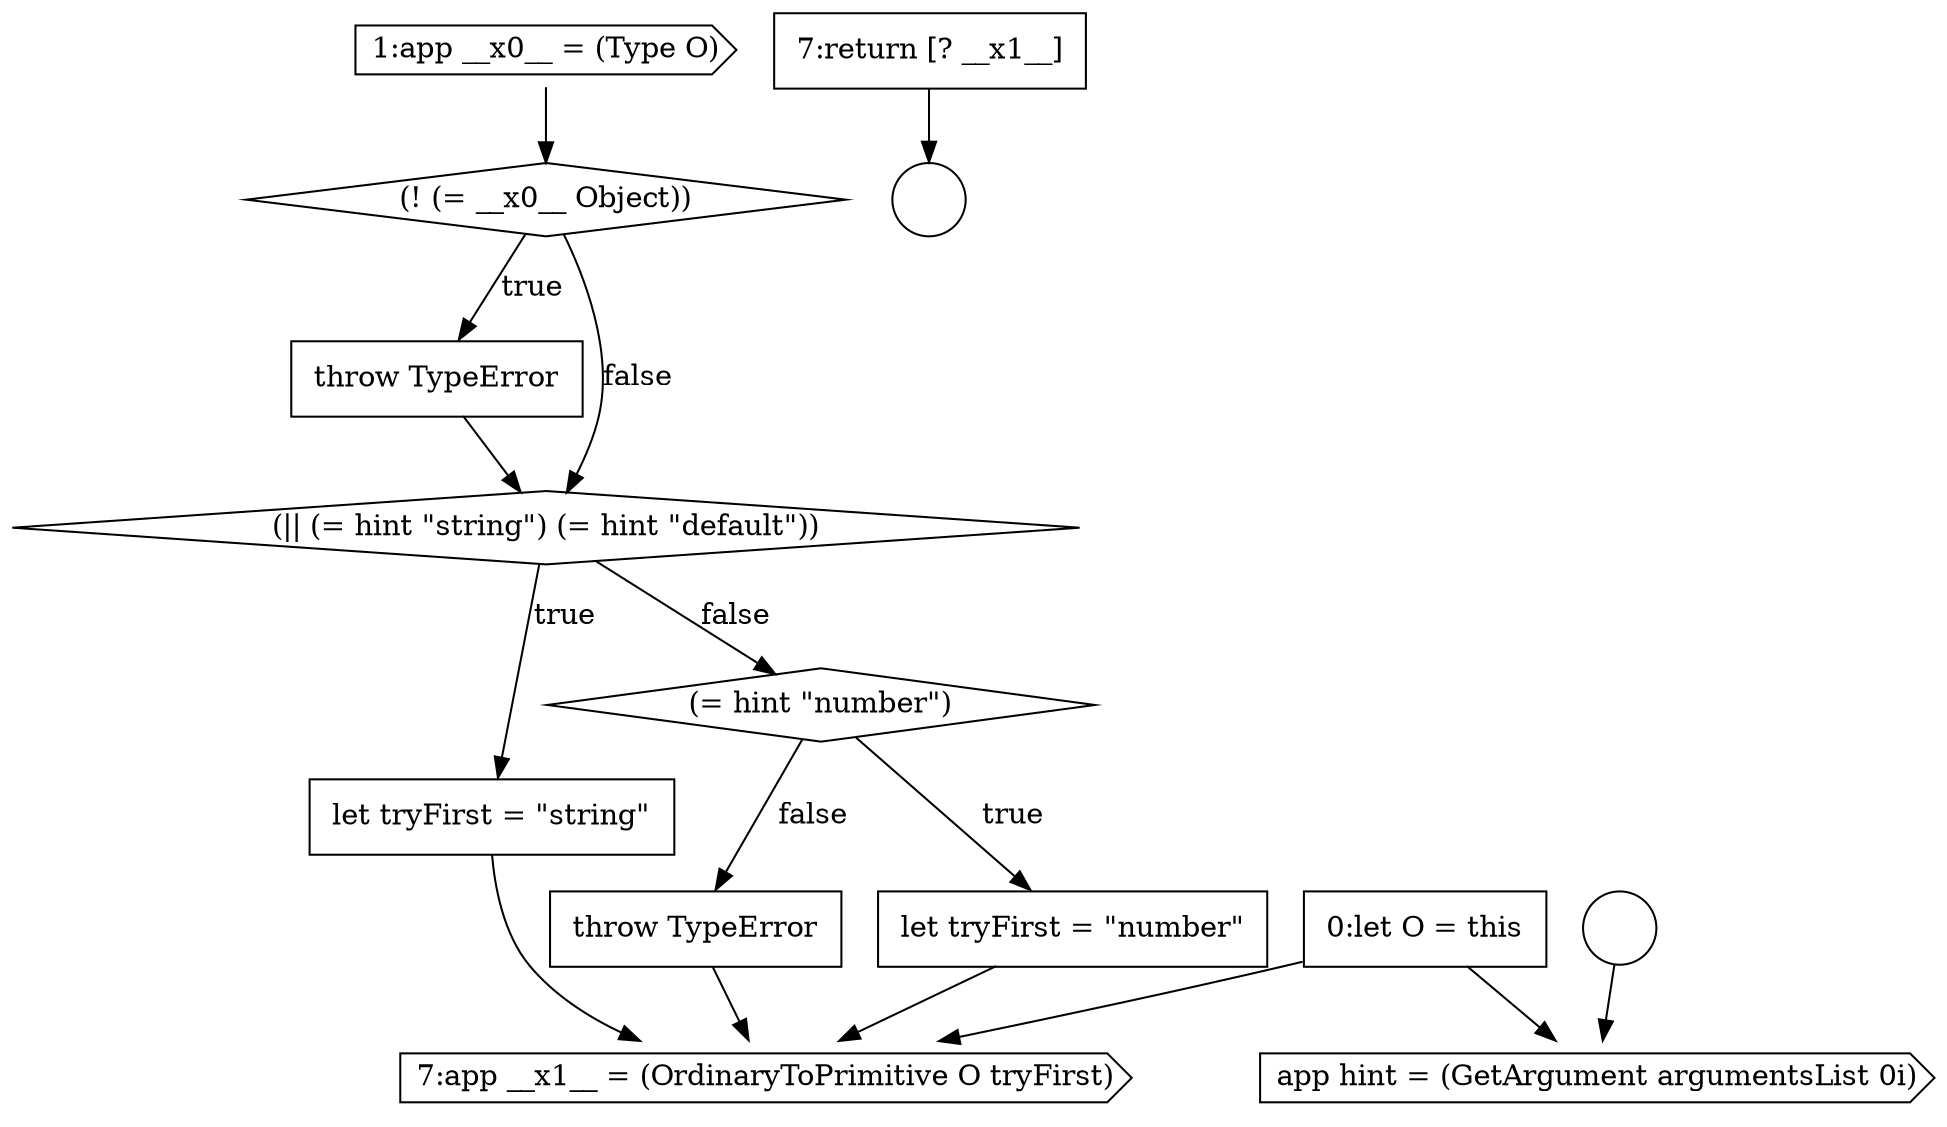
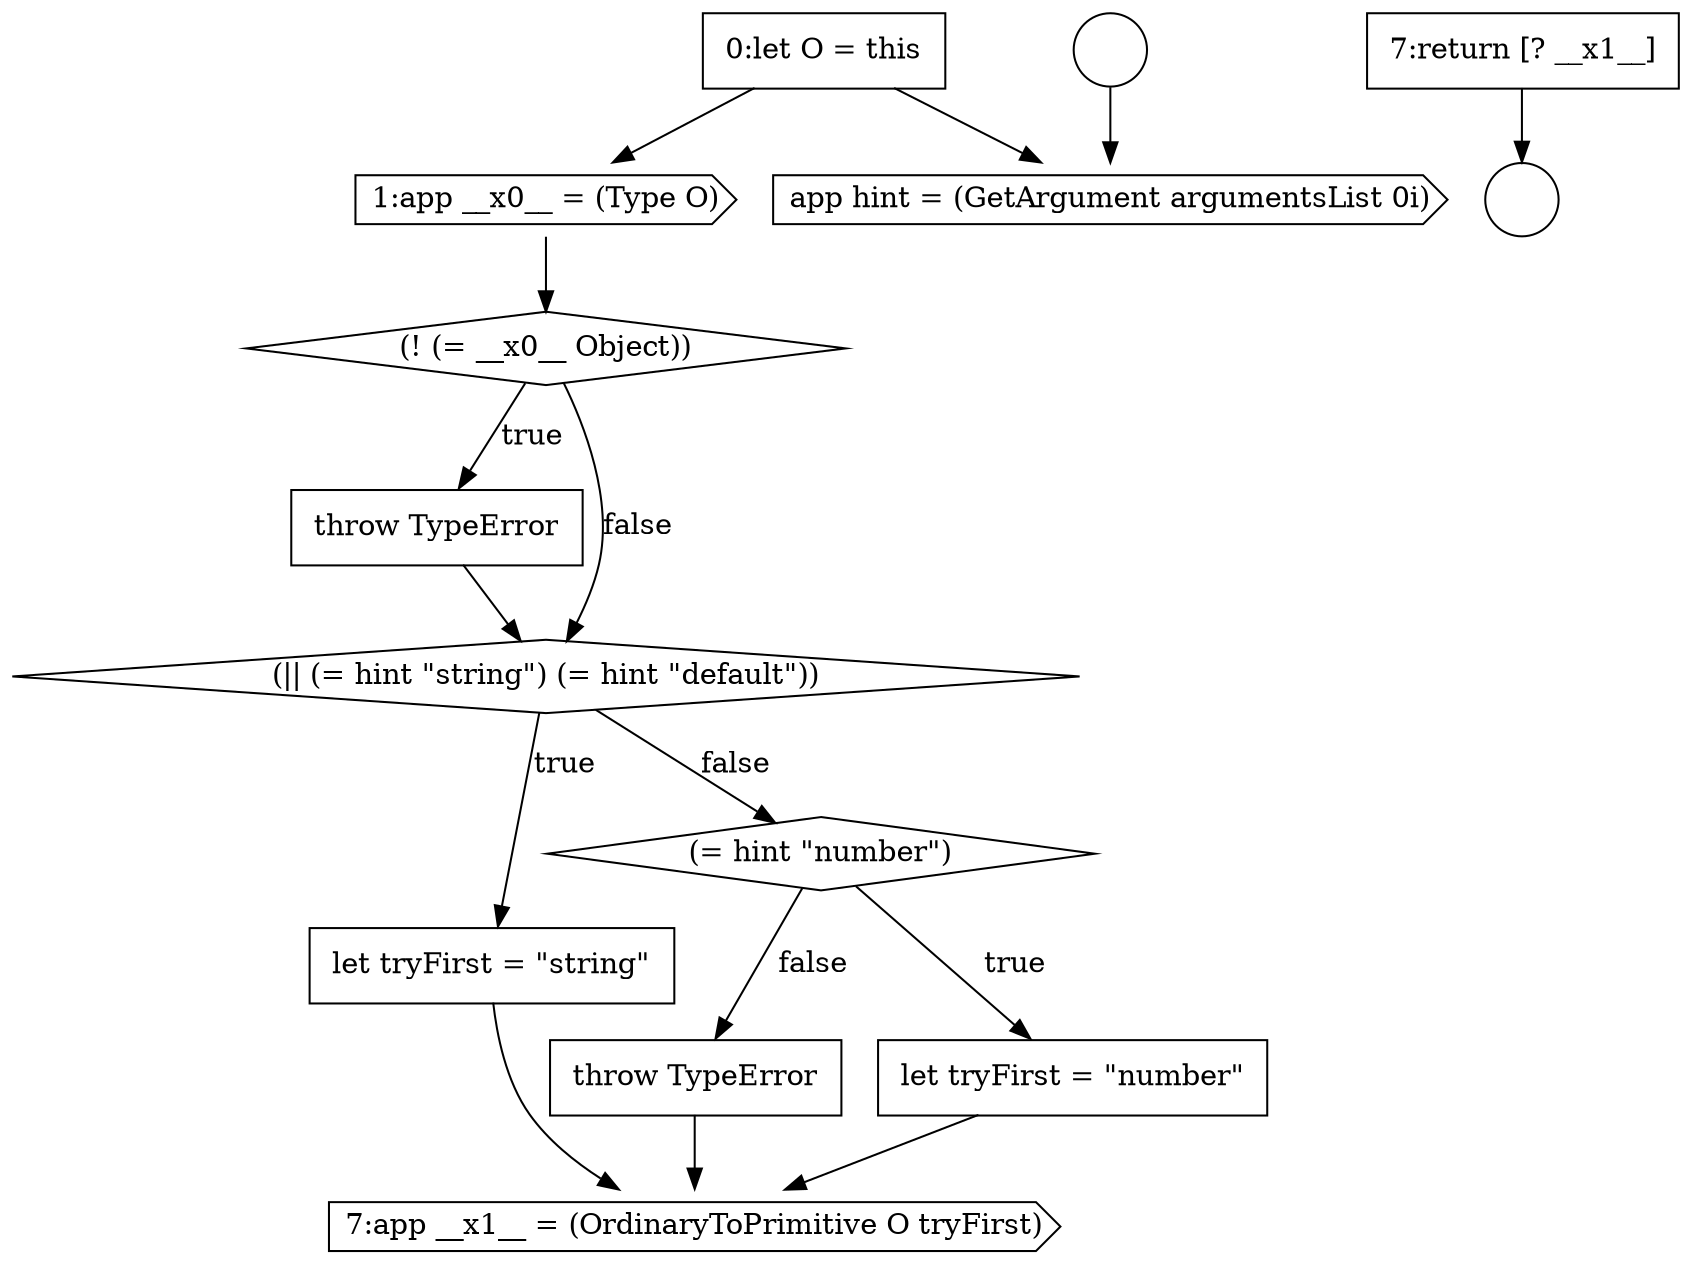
edge "0:let O = this" -> "7:app __x1__ = (OrdinaryToPrimitive O tryFirst)": now "0:let O = this" -> "1:app __x0__ = (Type O)"
